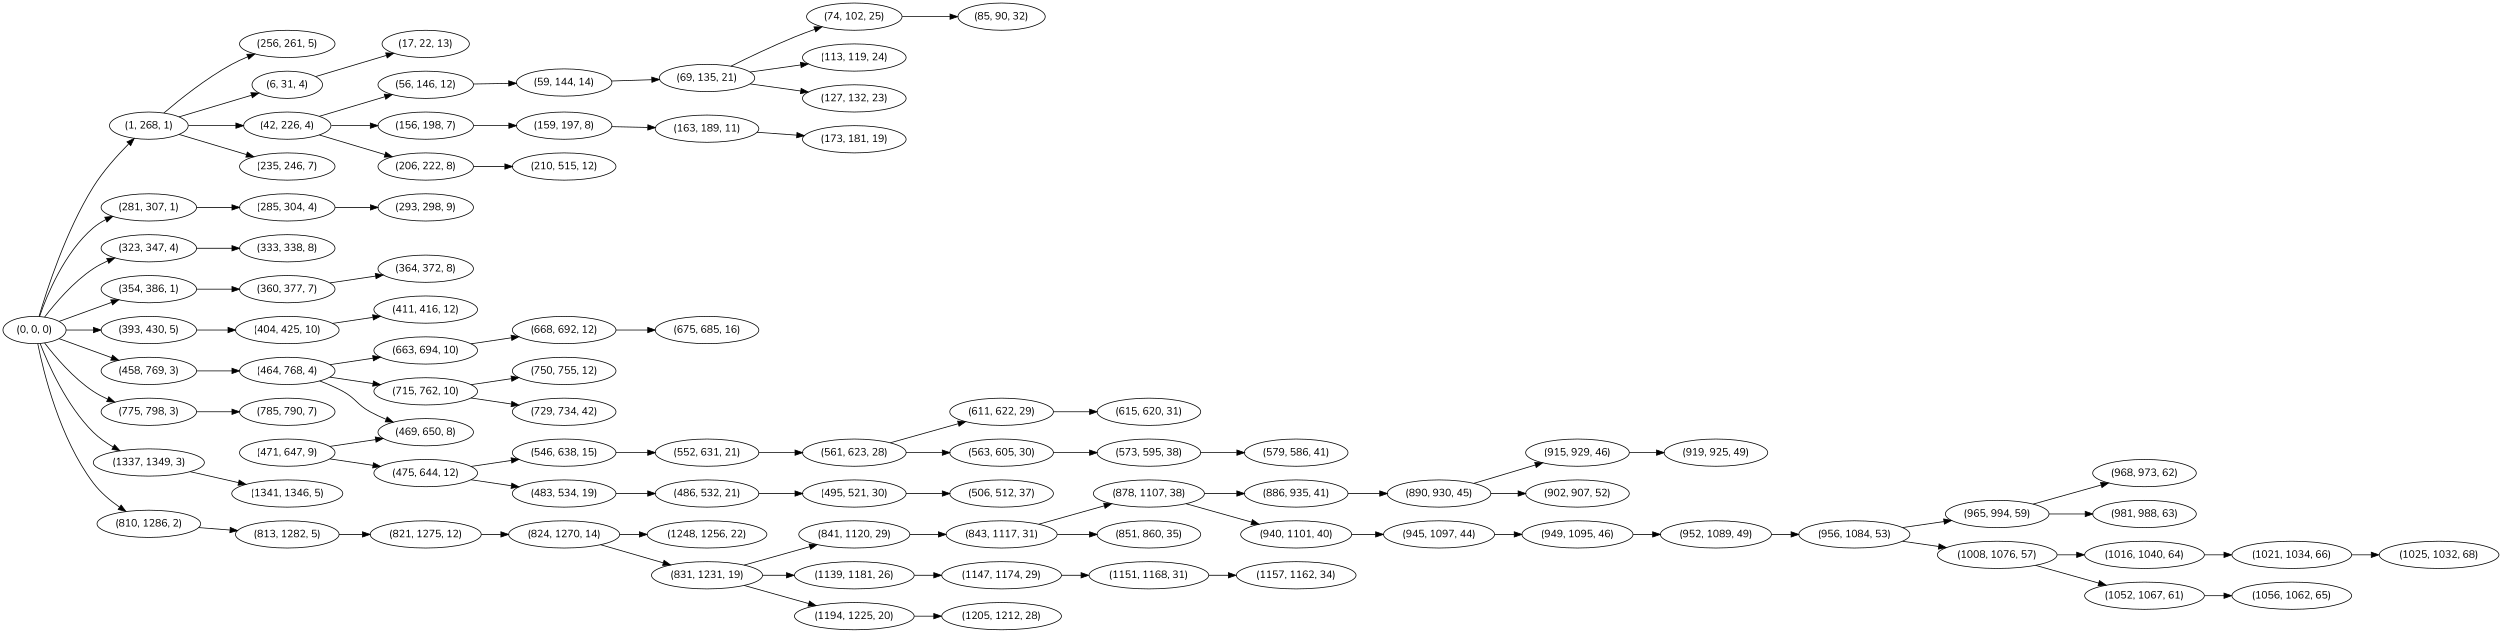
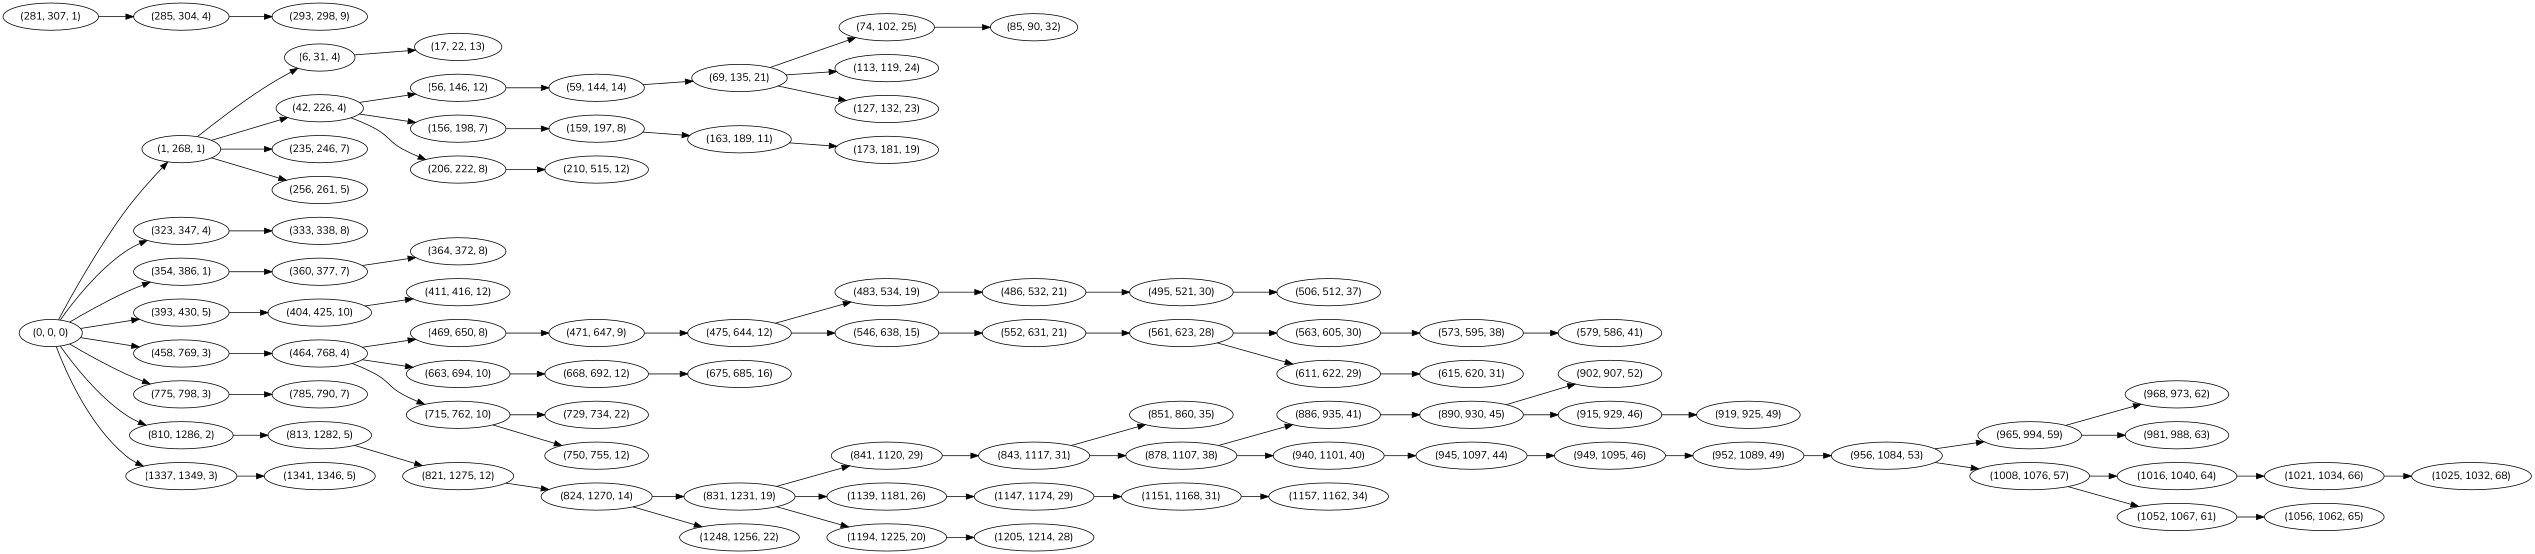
edge "(0, 0, 0)" -> "(281, 307, 1)": removed
node "(729, 734, 42)": label "(729, 734, 42)" -> "(729, 734, 22)"
edge "(471, 647, 9)" -> "(469, 650, 8)": reversed
node "(1205, 1212, 28)": label "(1205, 1212, 28)" -> "(1205, 1214, 28)"
